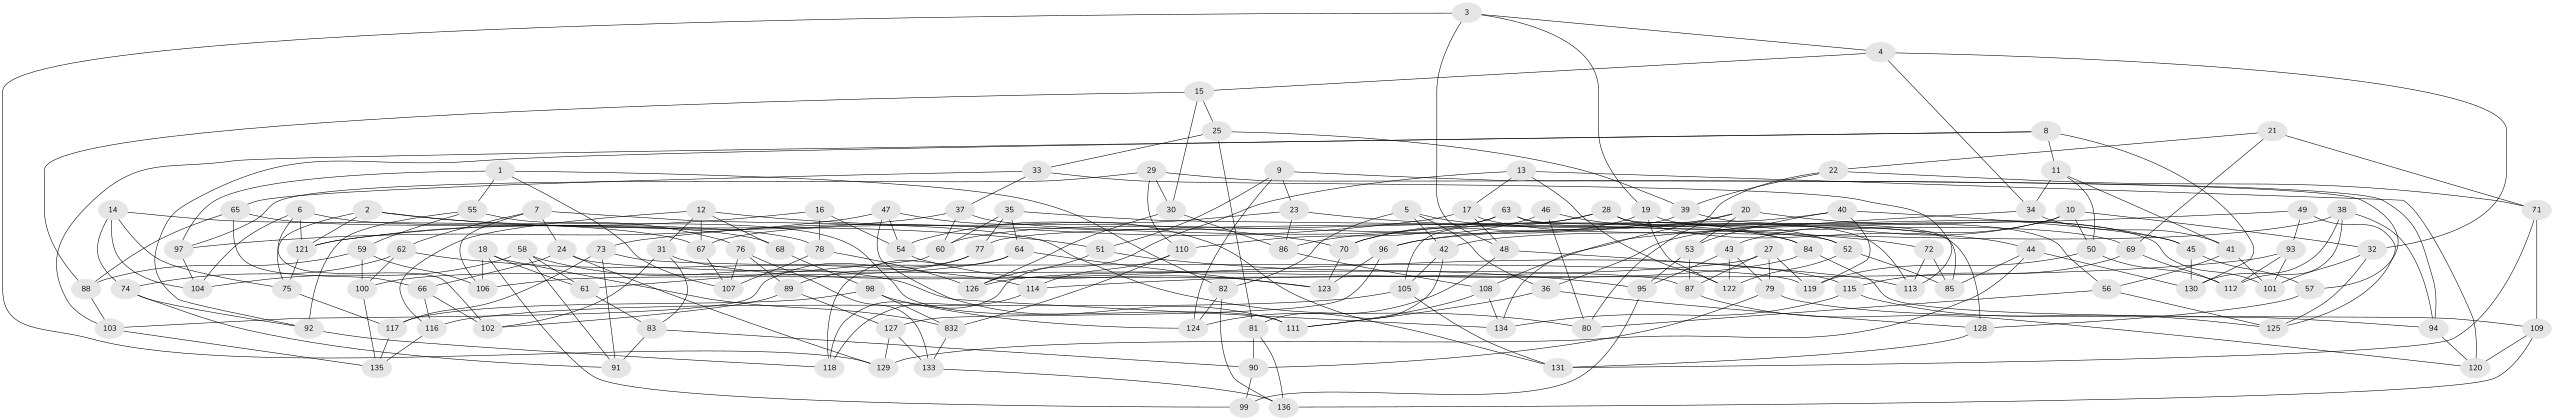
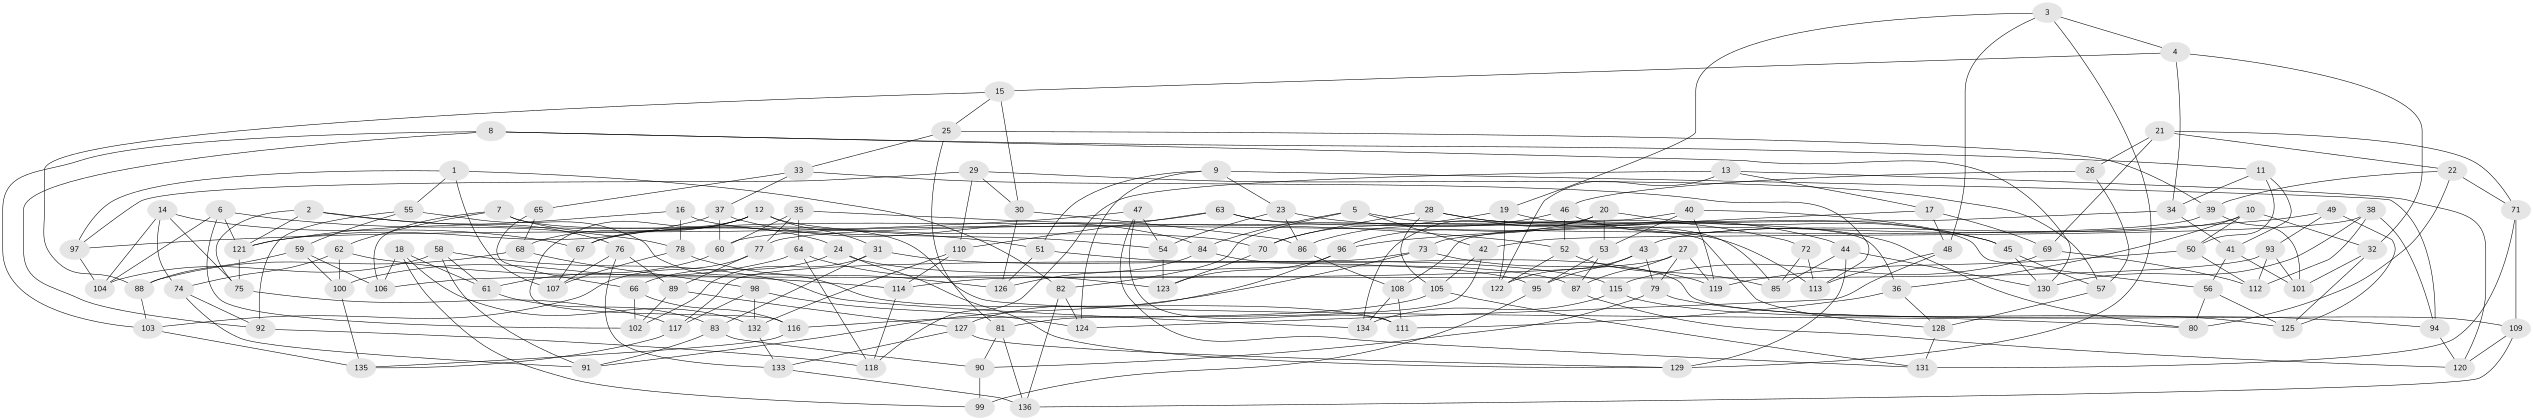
node "26": added
edge "65" -- "88": now "68" -- "88"
node "832": label "832" -> "132"
